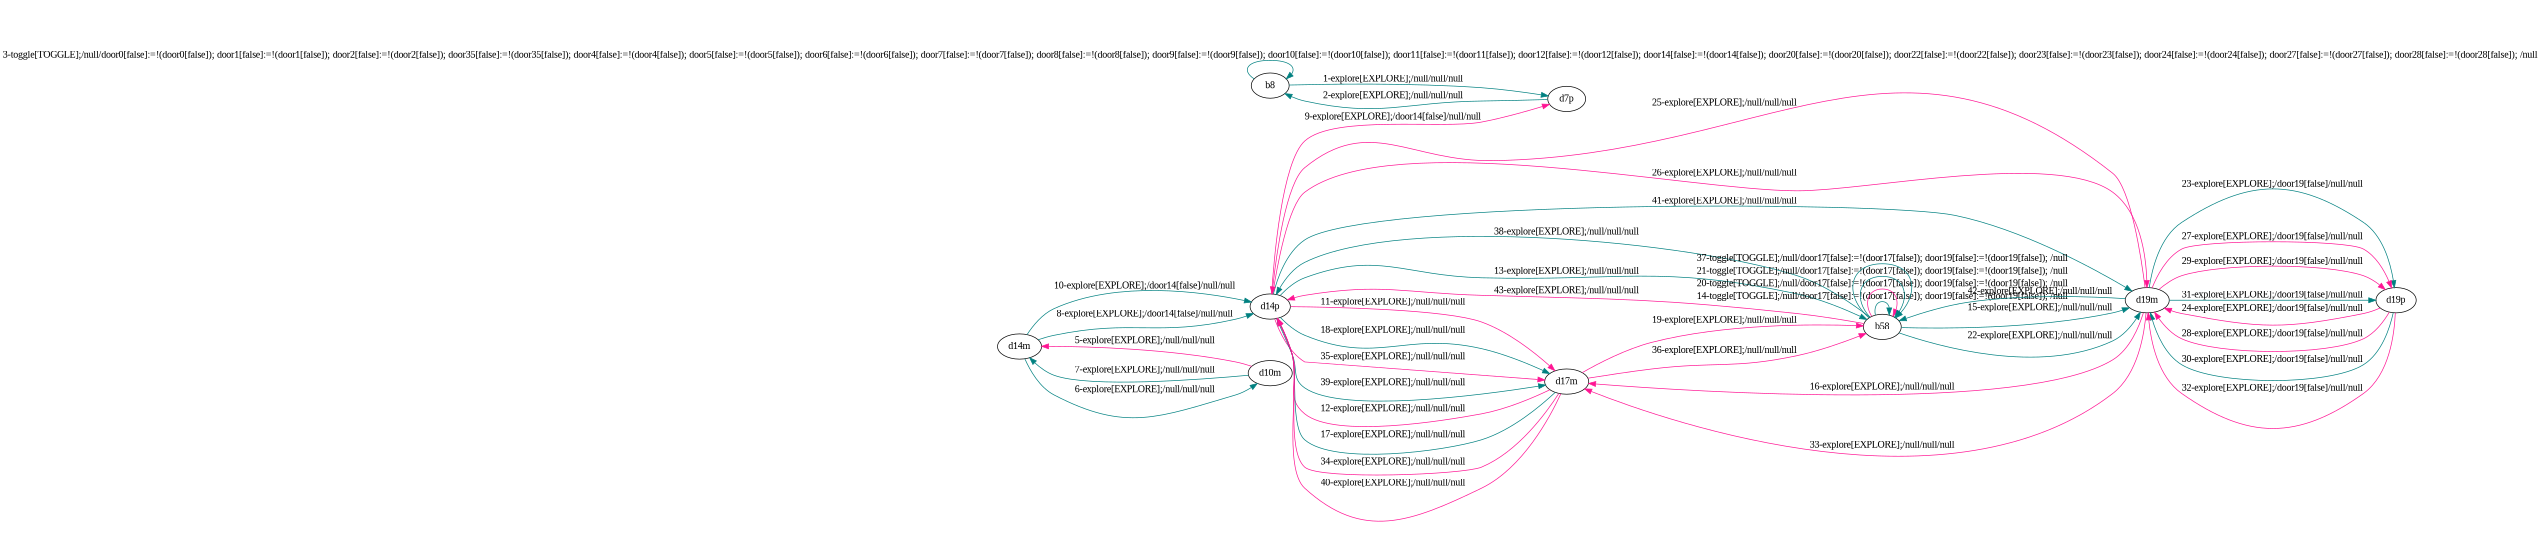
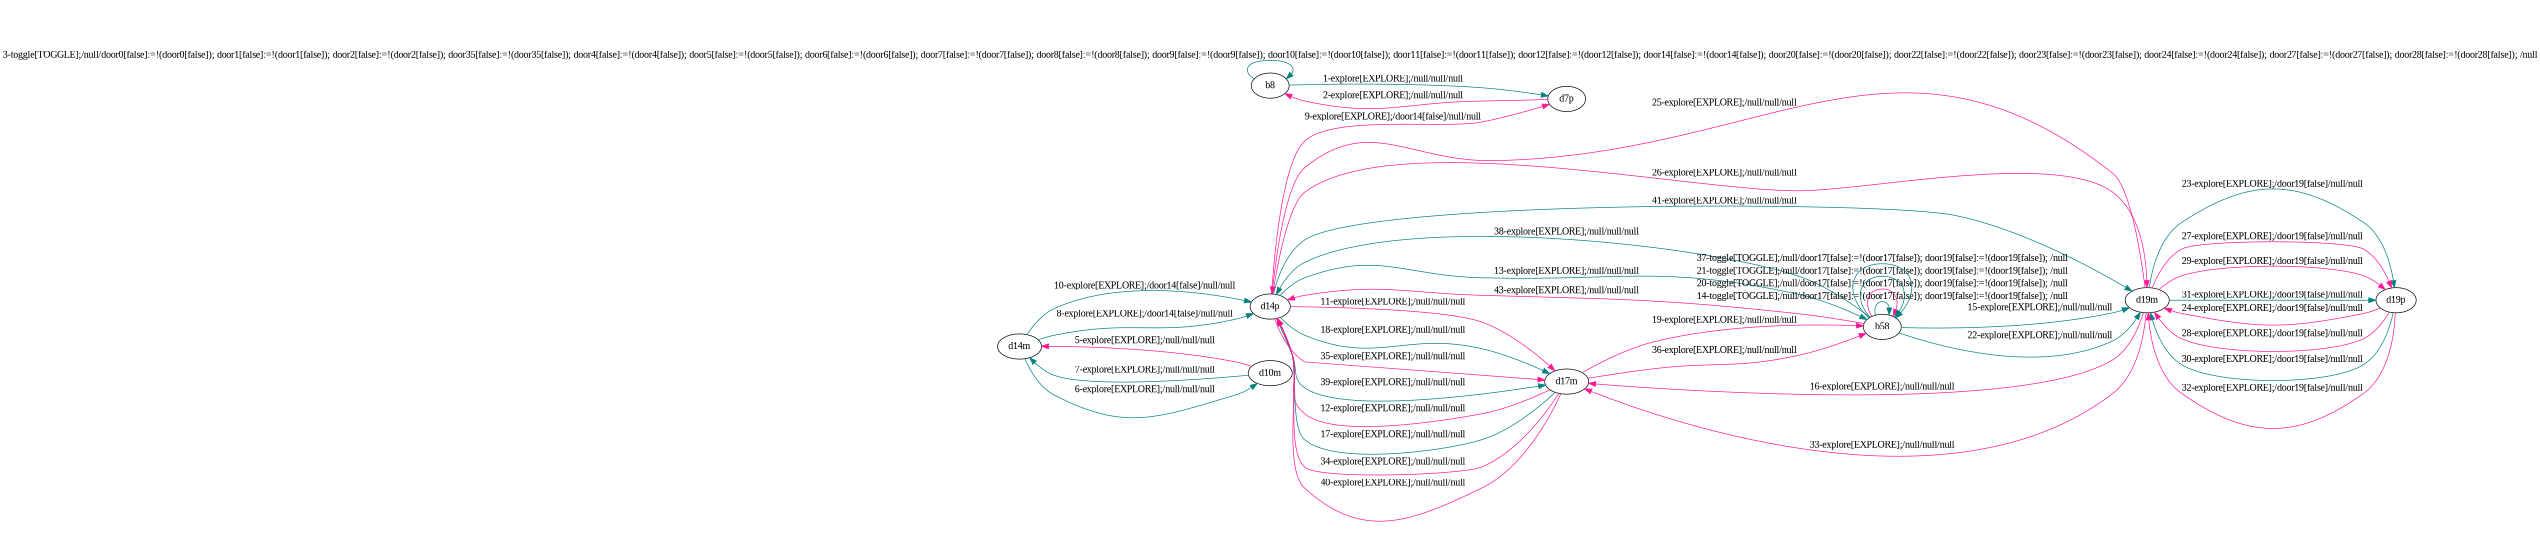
edge "d7p" -> "b8": color teal -> deeppink
edge "d19m" -> "b58": removed, label "42-explore[EXPLORE];/null/null/null"
